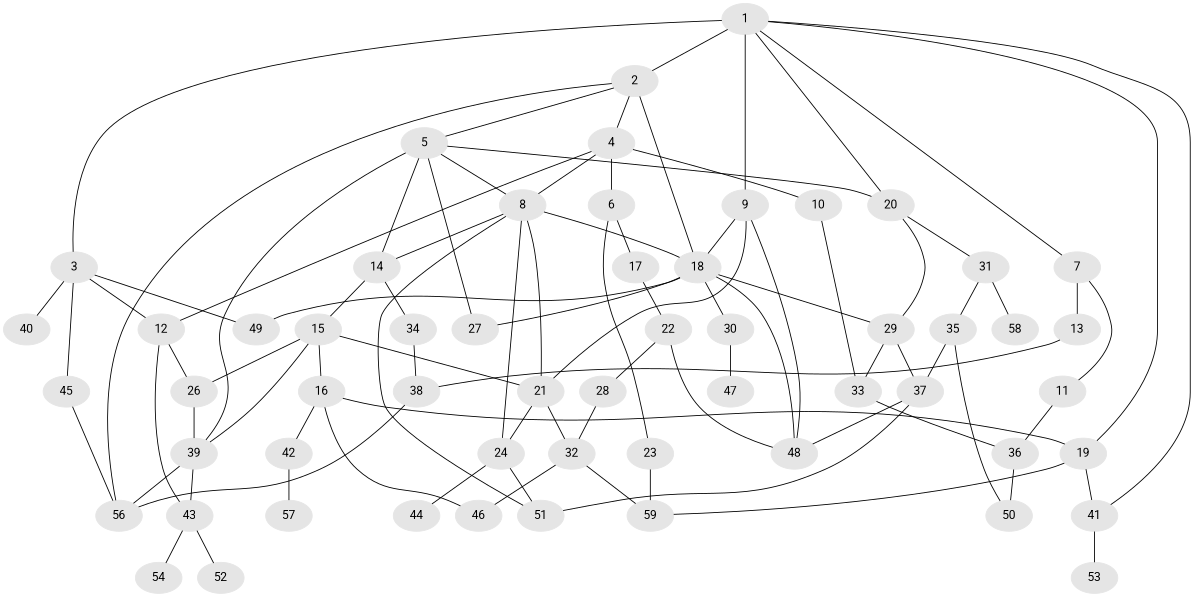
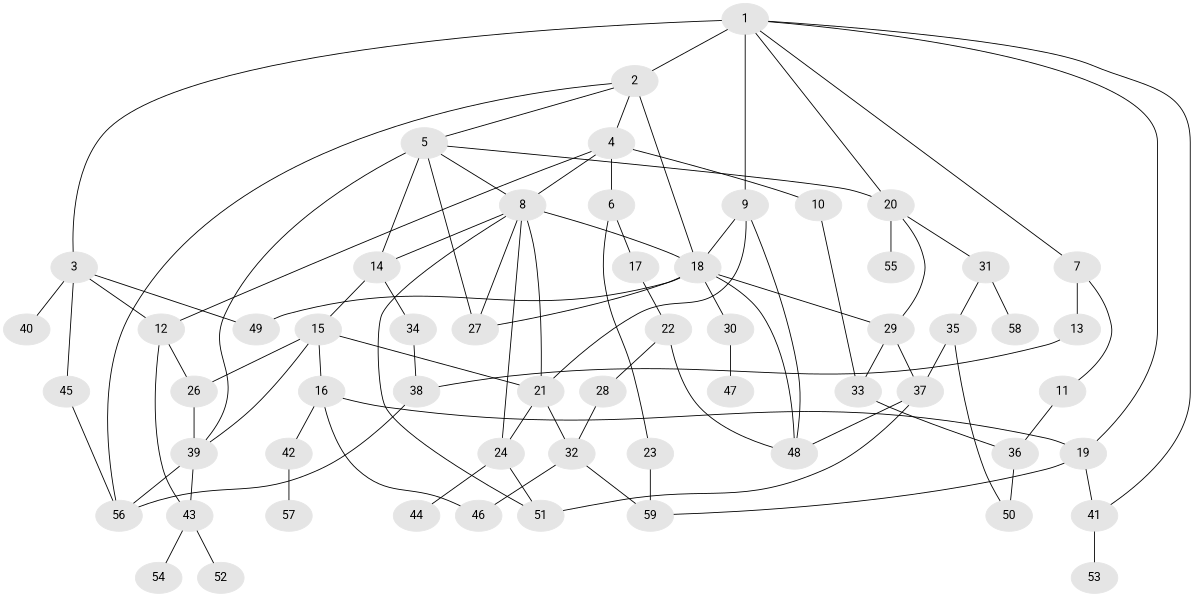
edge "8" -- "27": added
node "55": added
